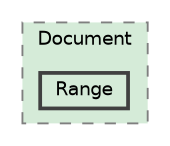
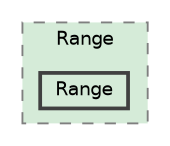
cluster "Document": label "Document" -> "Range"
